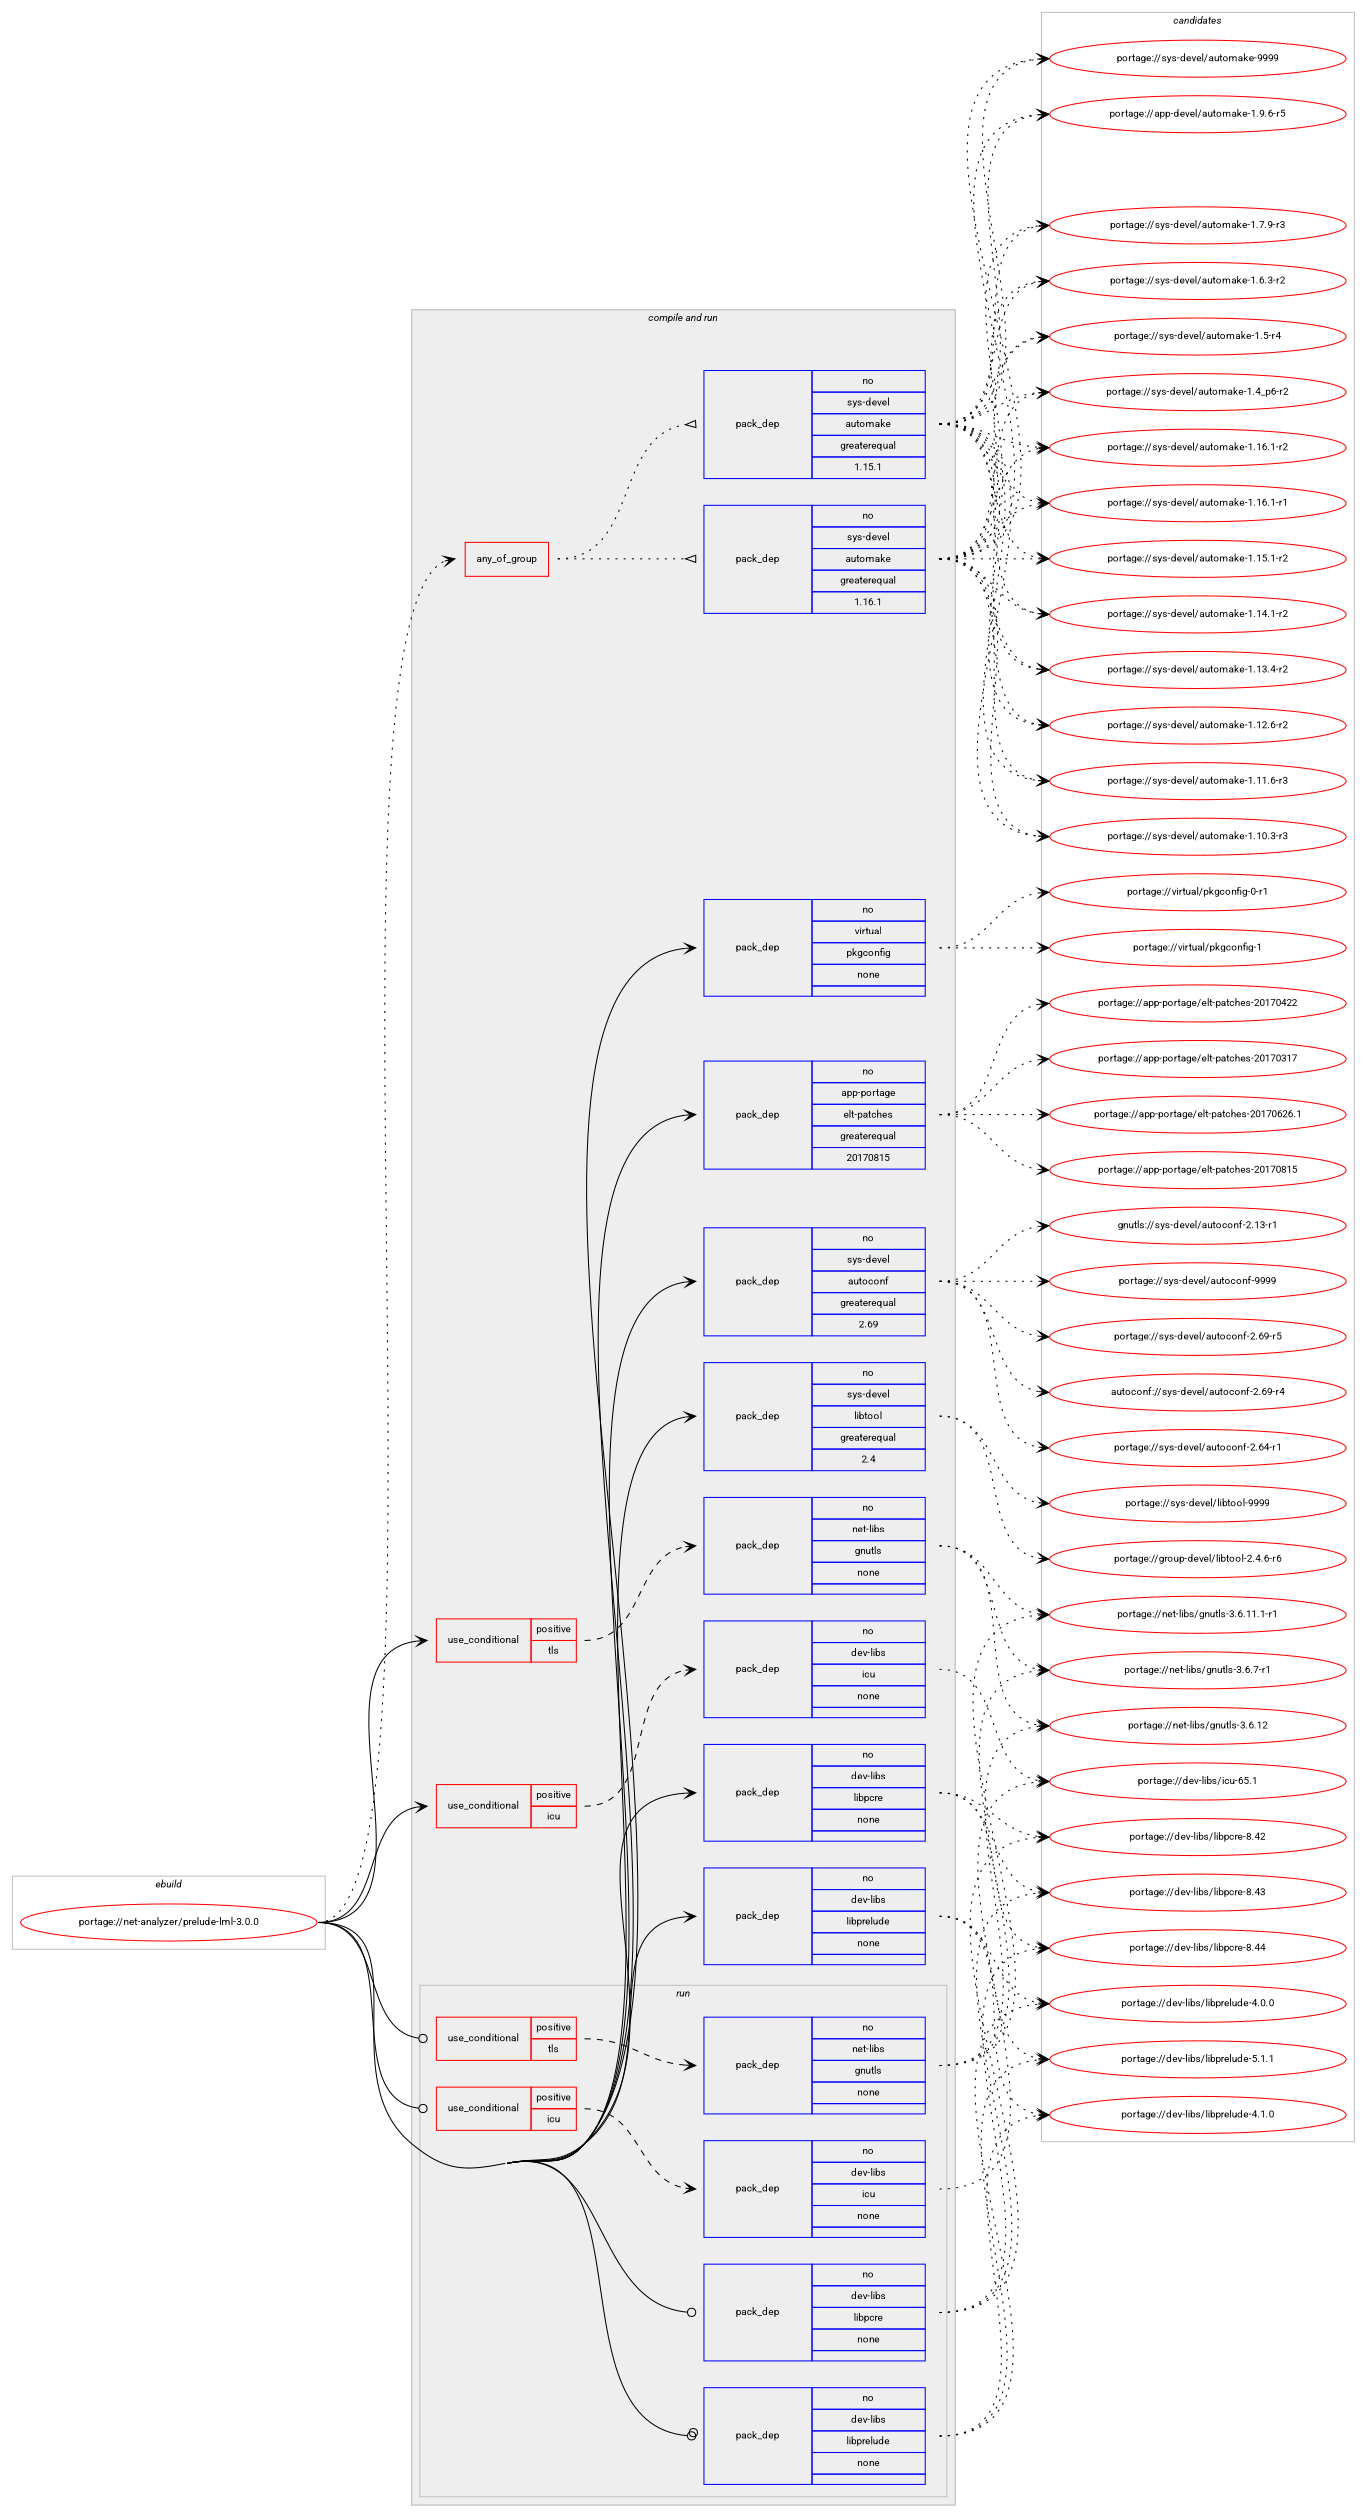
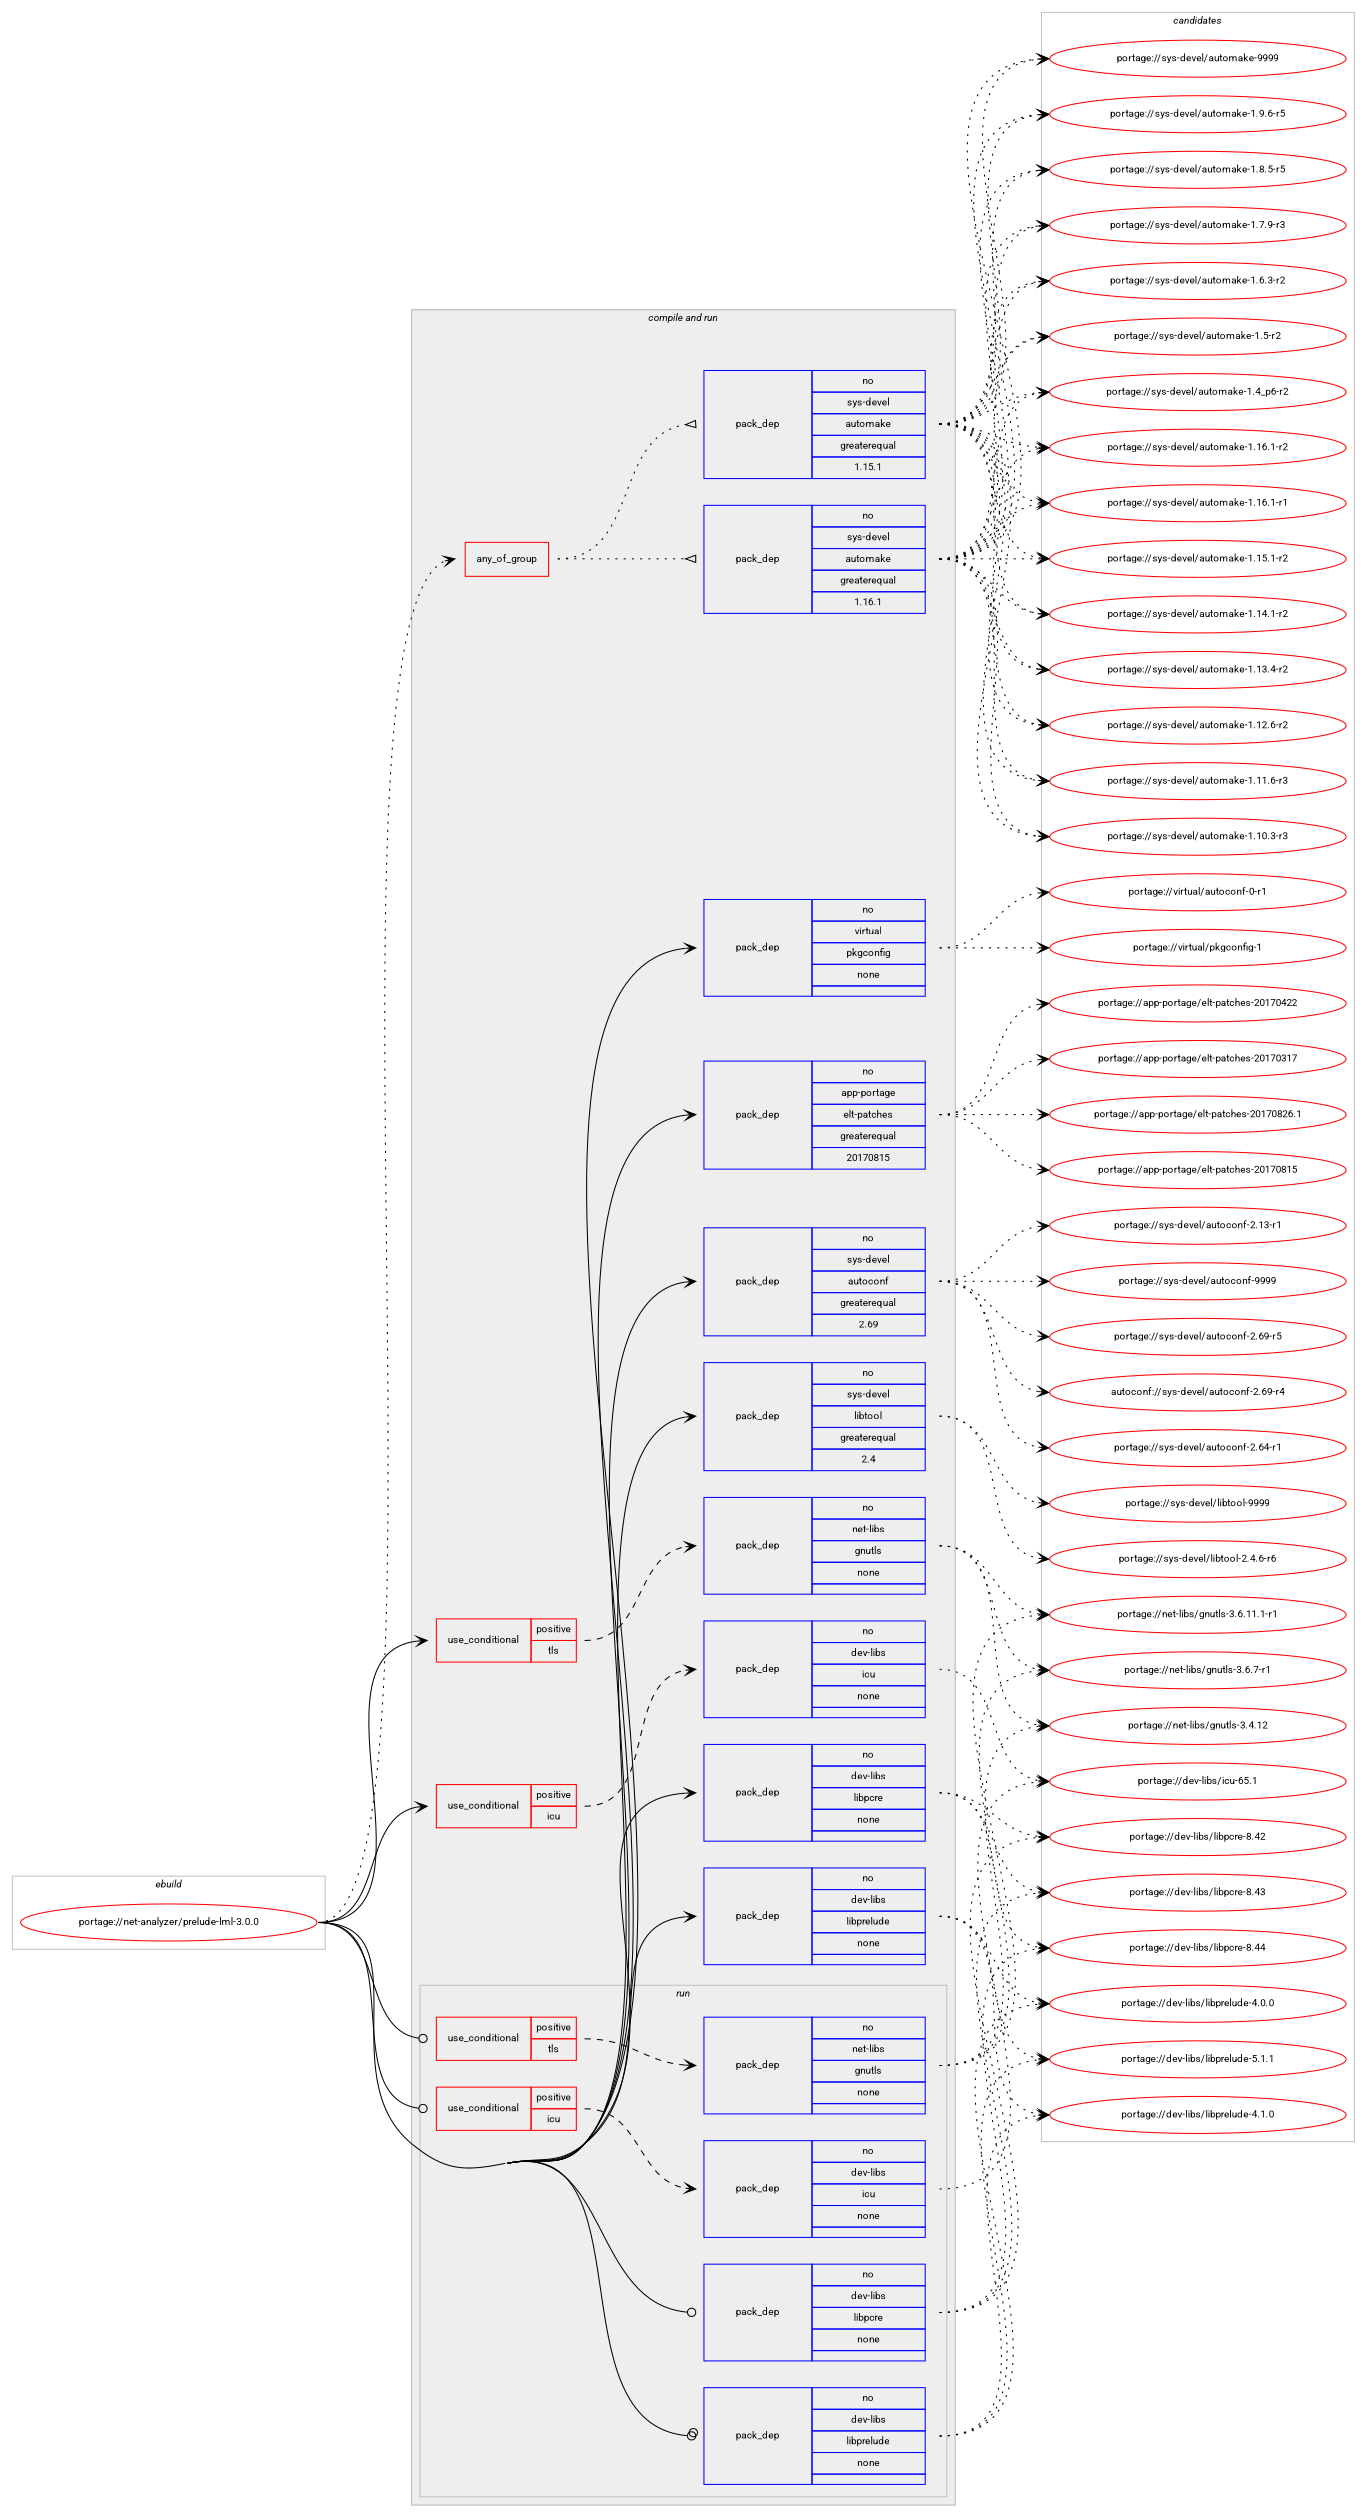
node "portage://app-devel/automake-1.9.6-r5": label "portage://app-devel/automake-1.9.6-r5" -> "portage://sys-devel/automake-1.9.6-r5"
node "portage://sys-devel/automake-1.8.5-r5": added
node "portage://sys-devel/automake-1.5-r4": label "portage://sys-devel/automake-1.5-r4" -> "portage://sys-devel/automake-1.5-r2"
node "portage://virtual/pkgconfig-0-r1": label "portage://virtual/pkgconfig-0-r1" -> "portage://virtual/autoconf-0-r1"
node "portage://app-portage/elt-patches-20170626.1": label "portage://app-portage/elt-patches-20170626.1" -> "portage://app-portage/elt-patches-20170826.1"
node "gnutls://sys-devel/autoconf-2.13-r1": label "gnutls://sys-devel/autoconf-2.13-r1" -> "portage://sys-devel/autoconf-2.13-r1"
node "portage://group-devel/libtool-2.4.6-r6": label "portage://group-devel/libtool-2.4.6-r6" -> "portage://sys-devel/libtool-2.4.6-r6"
node "portage://net-libs/gnutls-3.6.12": label "portage://net-libs/gnutls-3.6.12" -> "portage://net-libs/gnutls-3.4.12"
